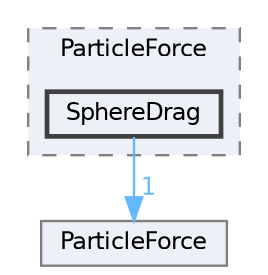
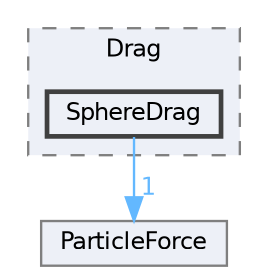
cluster "ParticleForce": label "ParticleForce" -> "Drag"
